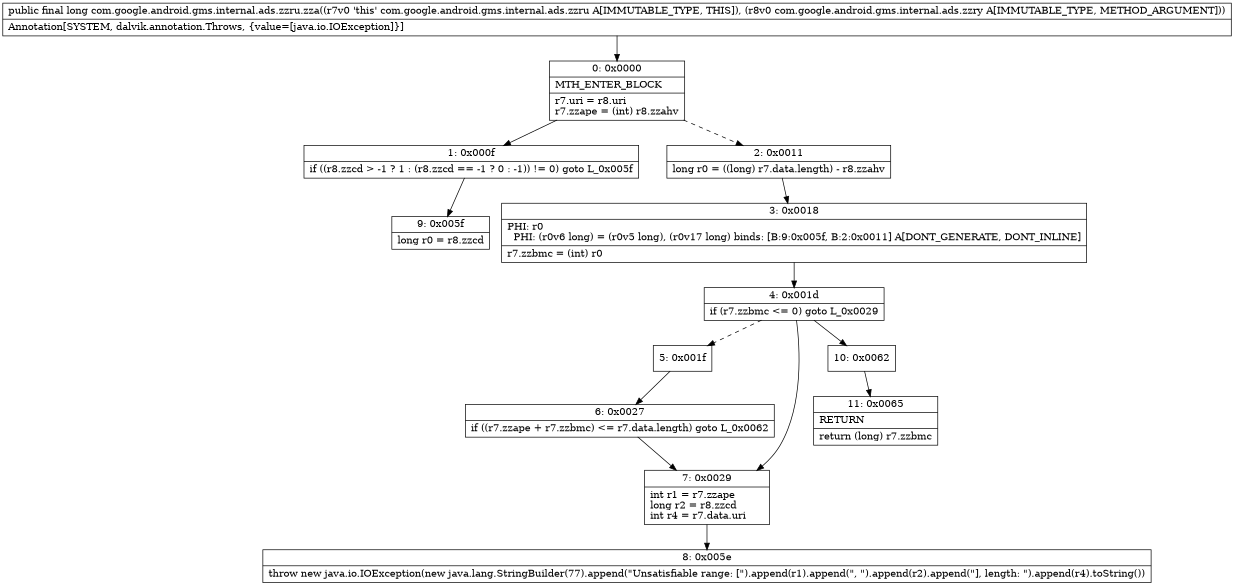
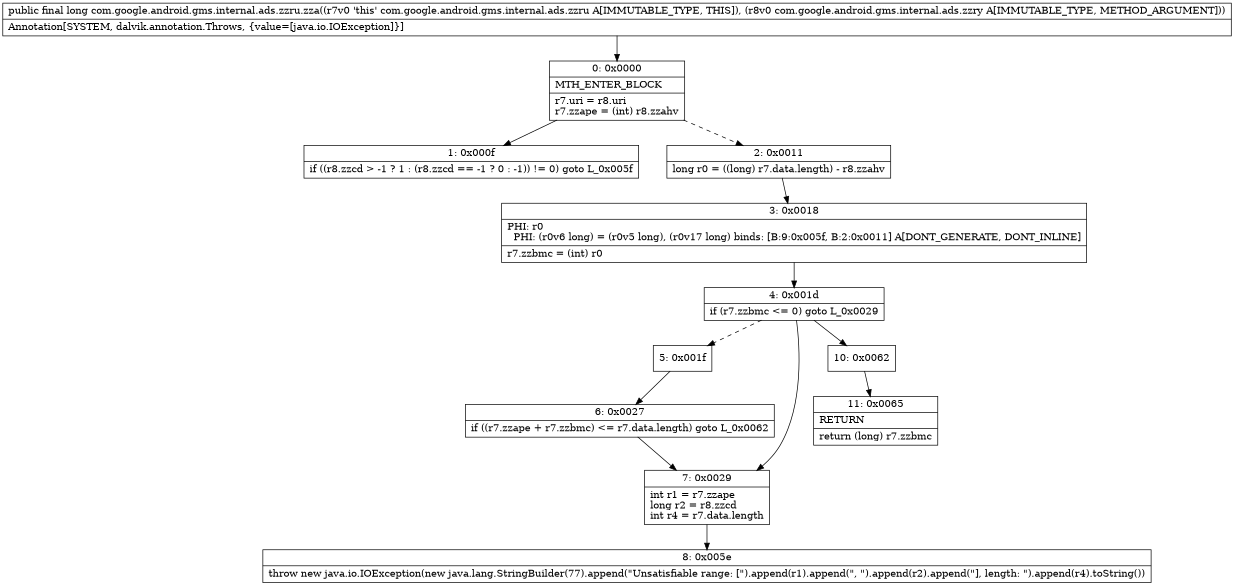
node "9: 0x005f": removed
node "7: 0x0029": text "int r4 = r7.data.uri" -> "int r4 = r7.data.length"
